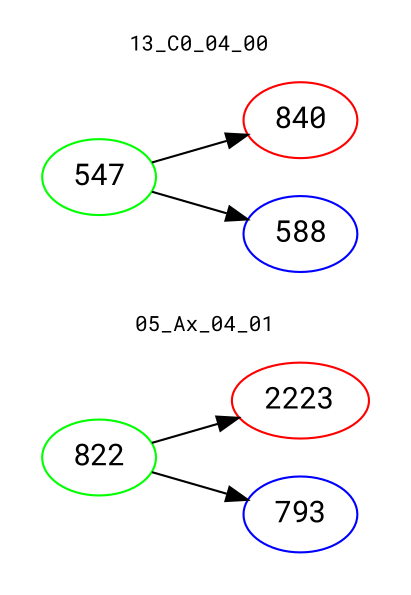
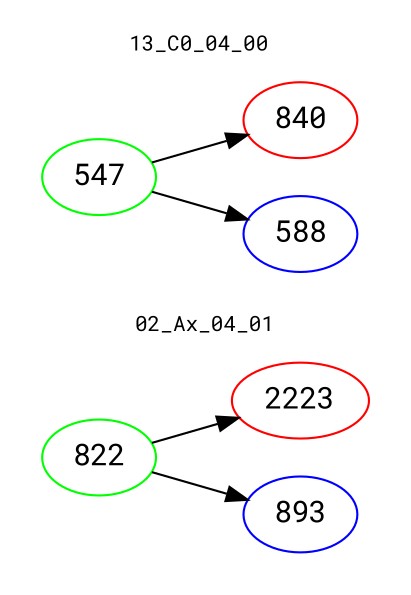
cluster "05_Ax_04_01": label "05_Ax_04_01" -> "02_Ax_04_01"
node "793": label "793" -> "893"
